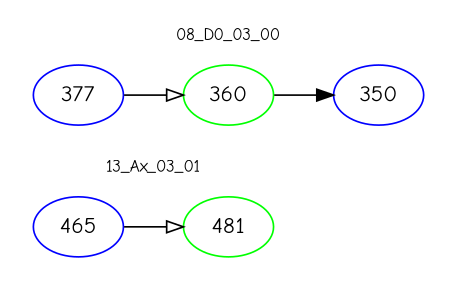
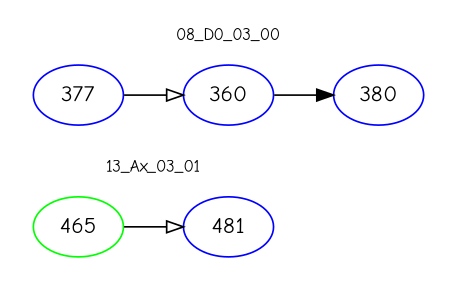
node "360": color green -> blue
node "350": label "350" -> "380"
node "465": color blue -> green
node "481": color green -> blue
